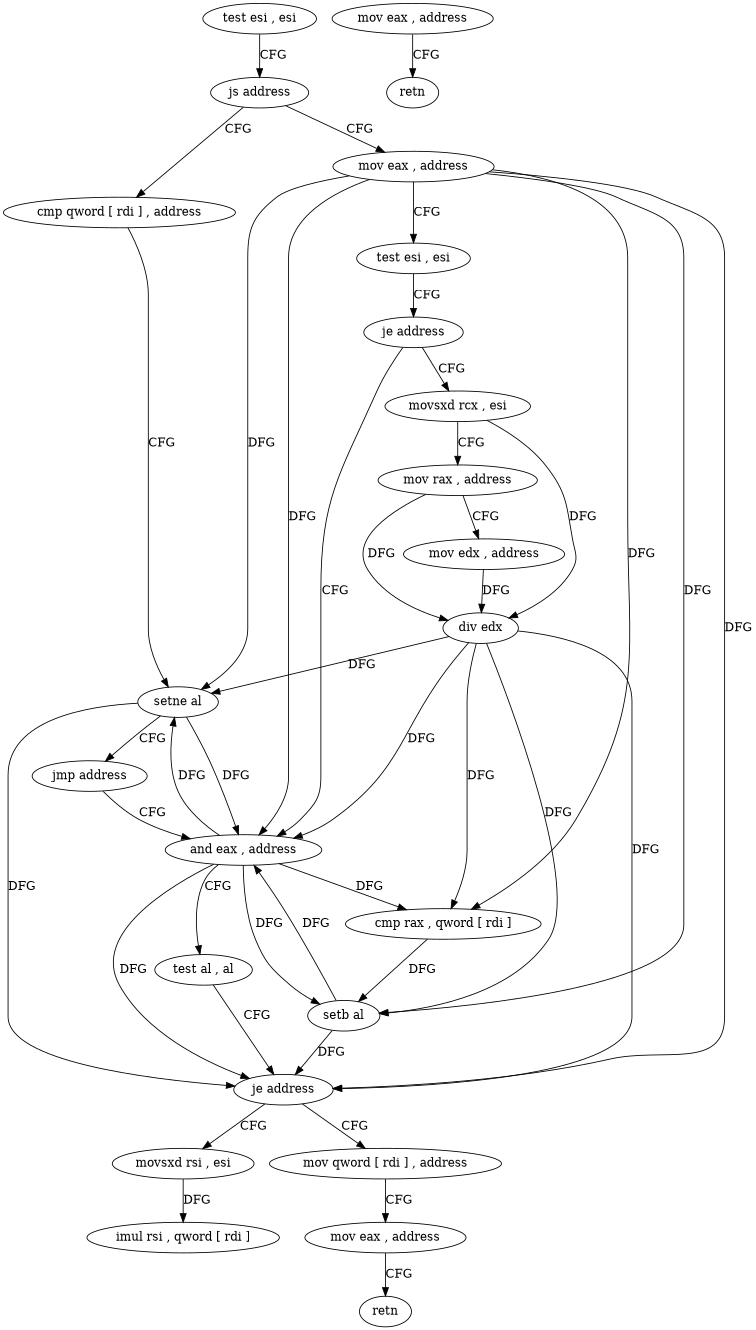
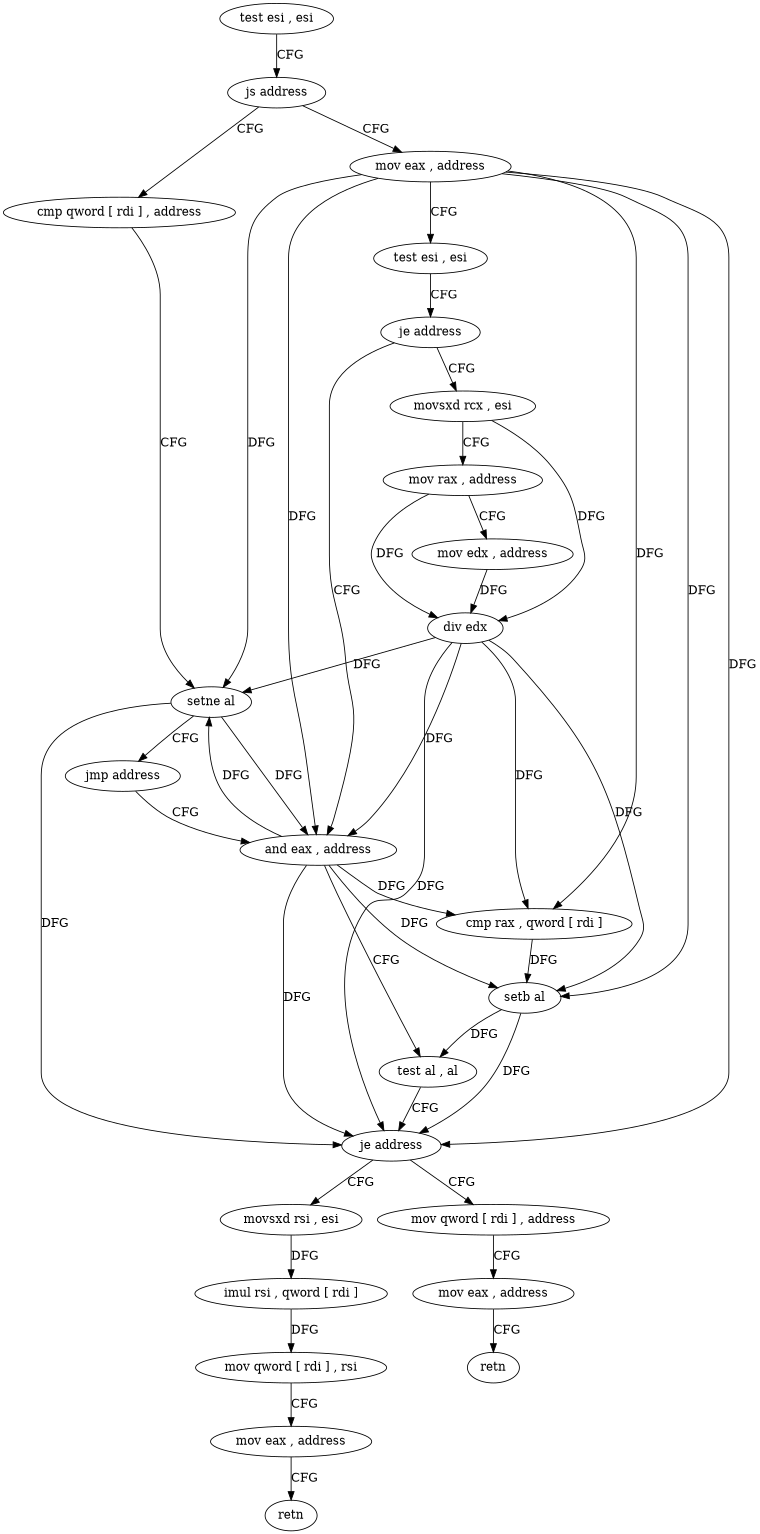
edge "setb al" -> "and eax , address": now "setb al" -> "test al , al"
node "mov qword [ rdi ] , rsi": added
